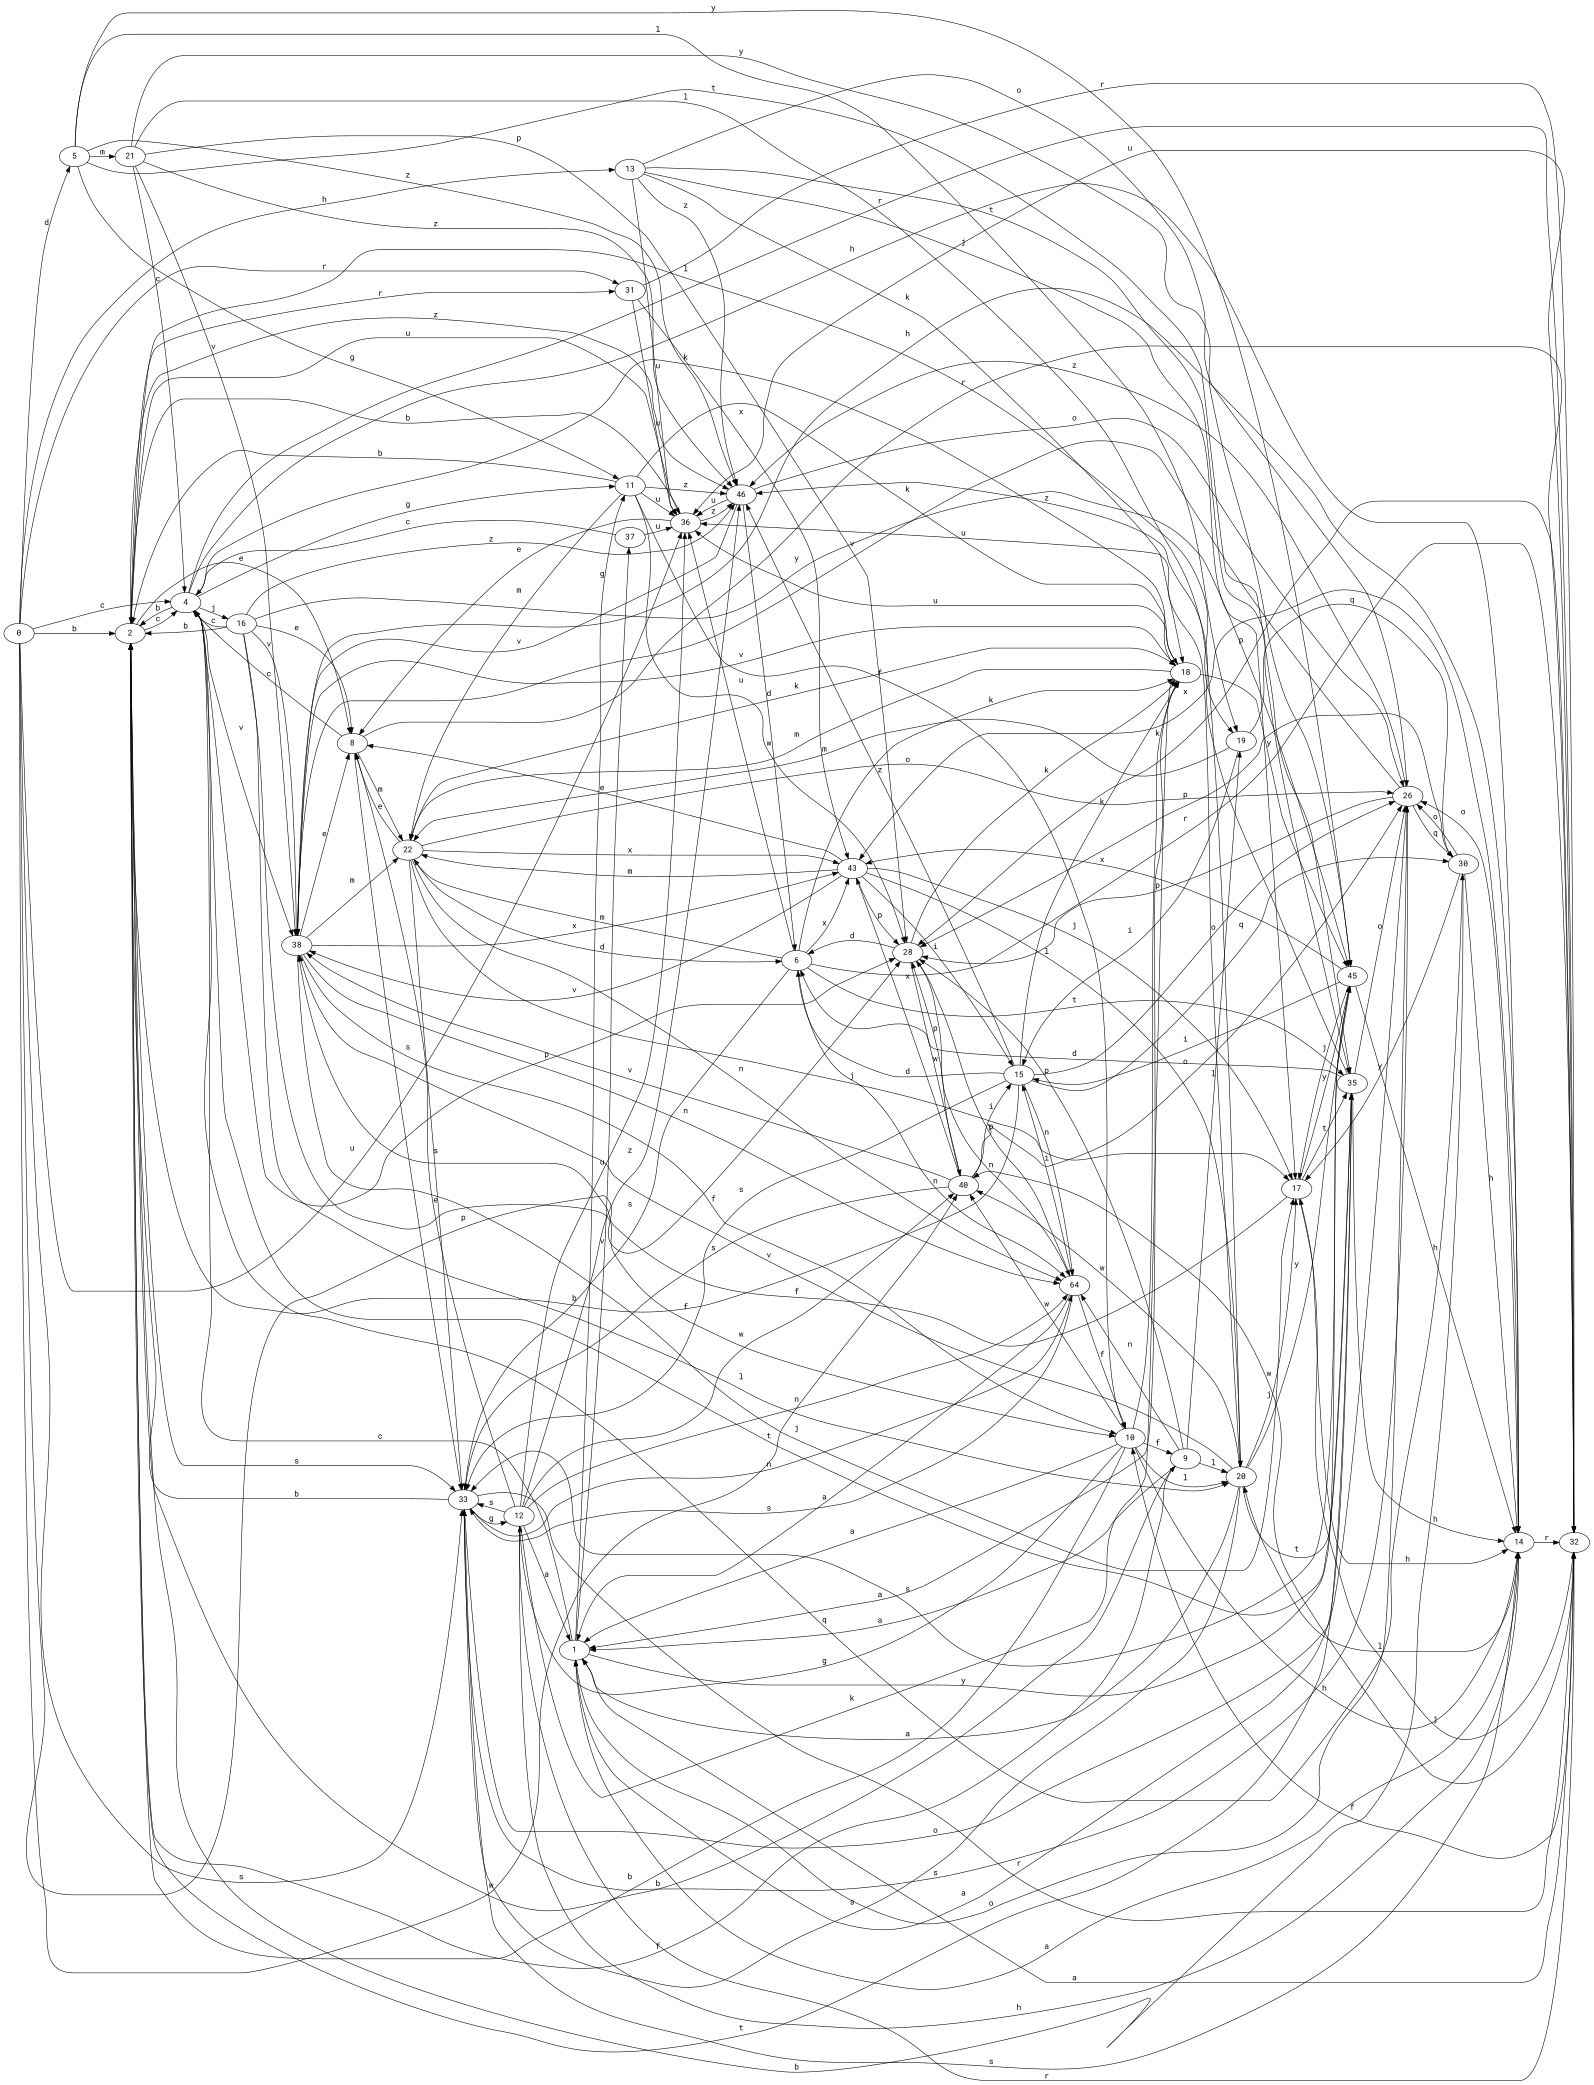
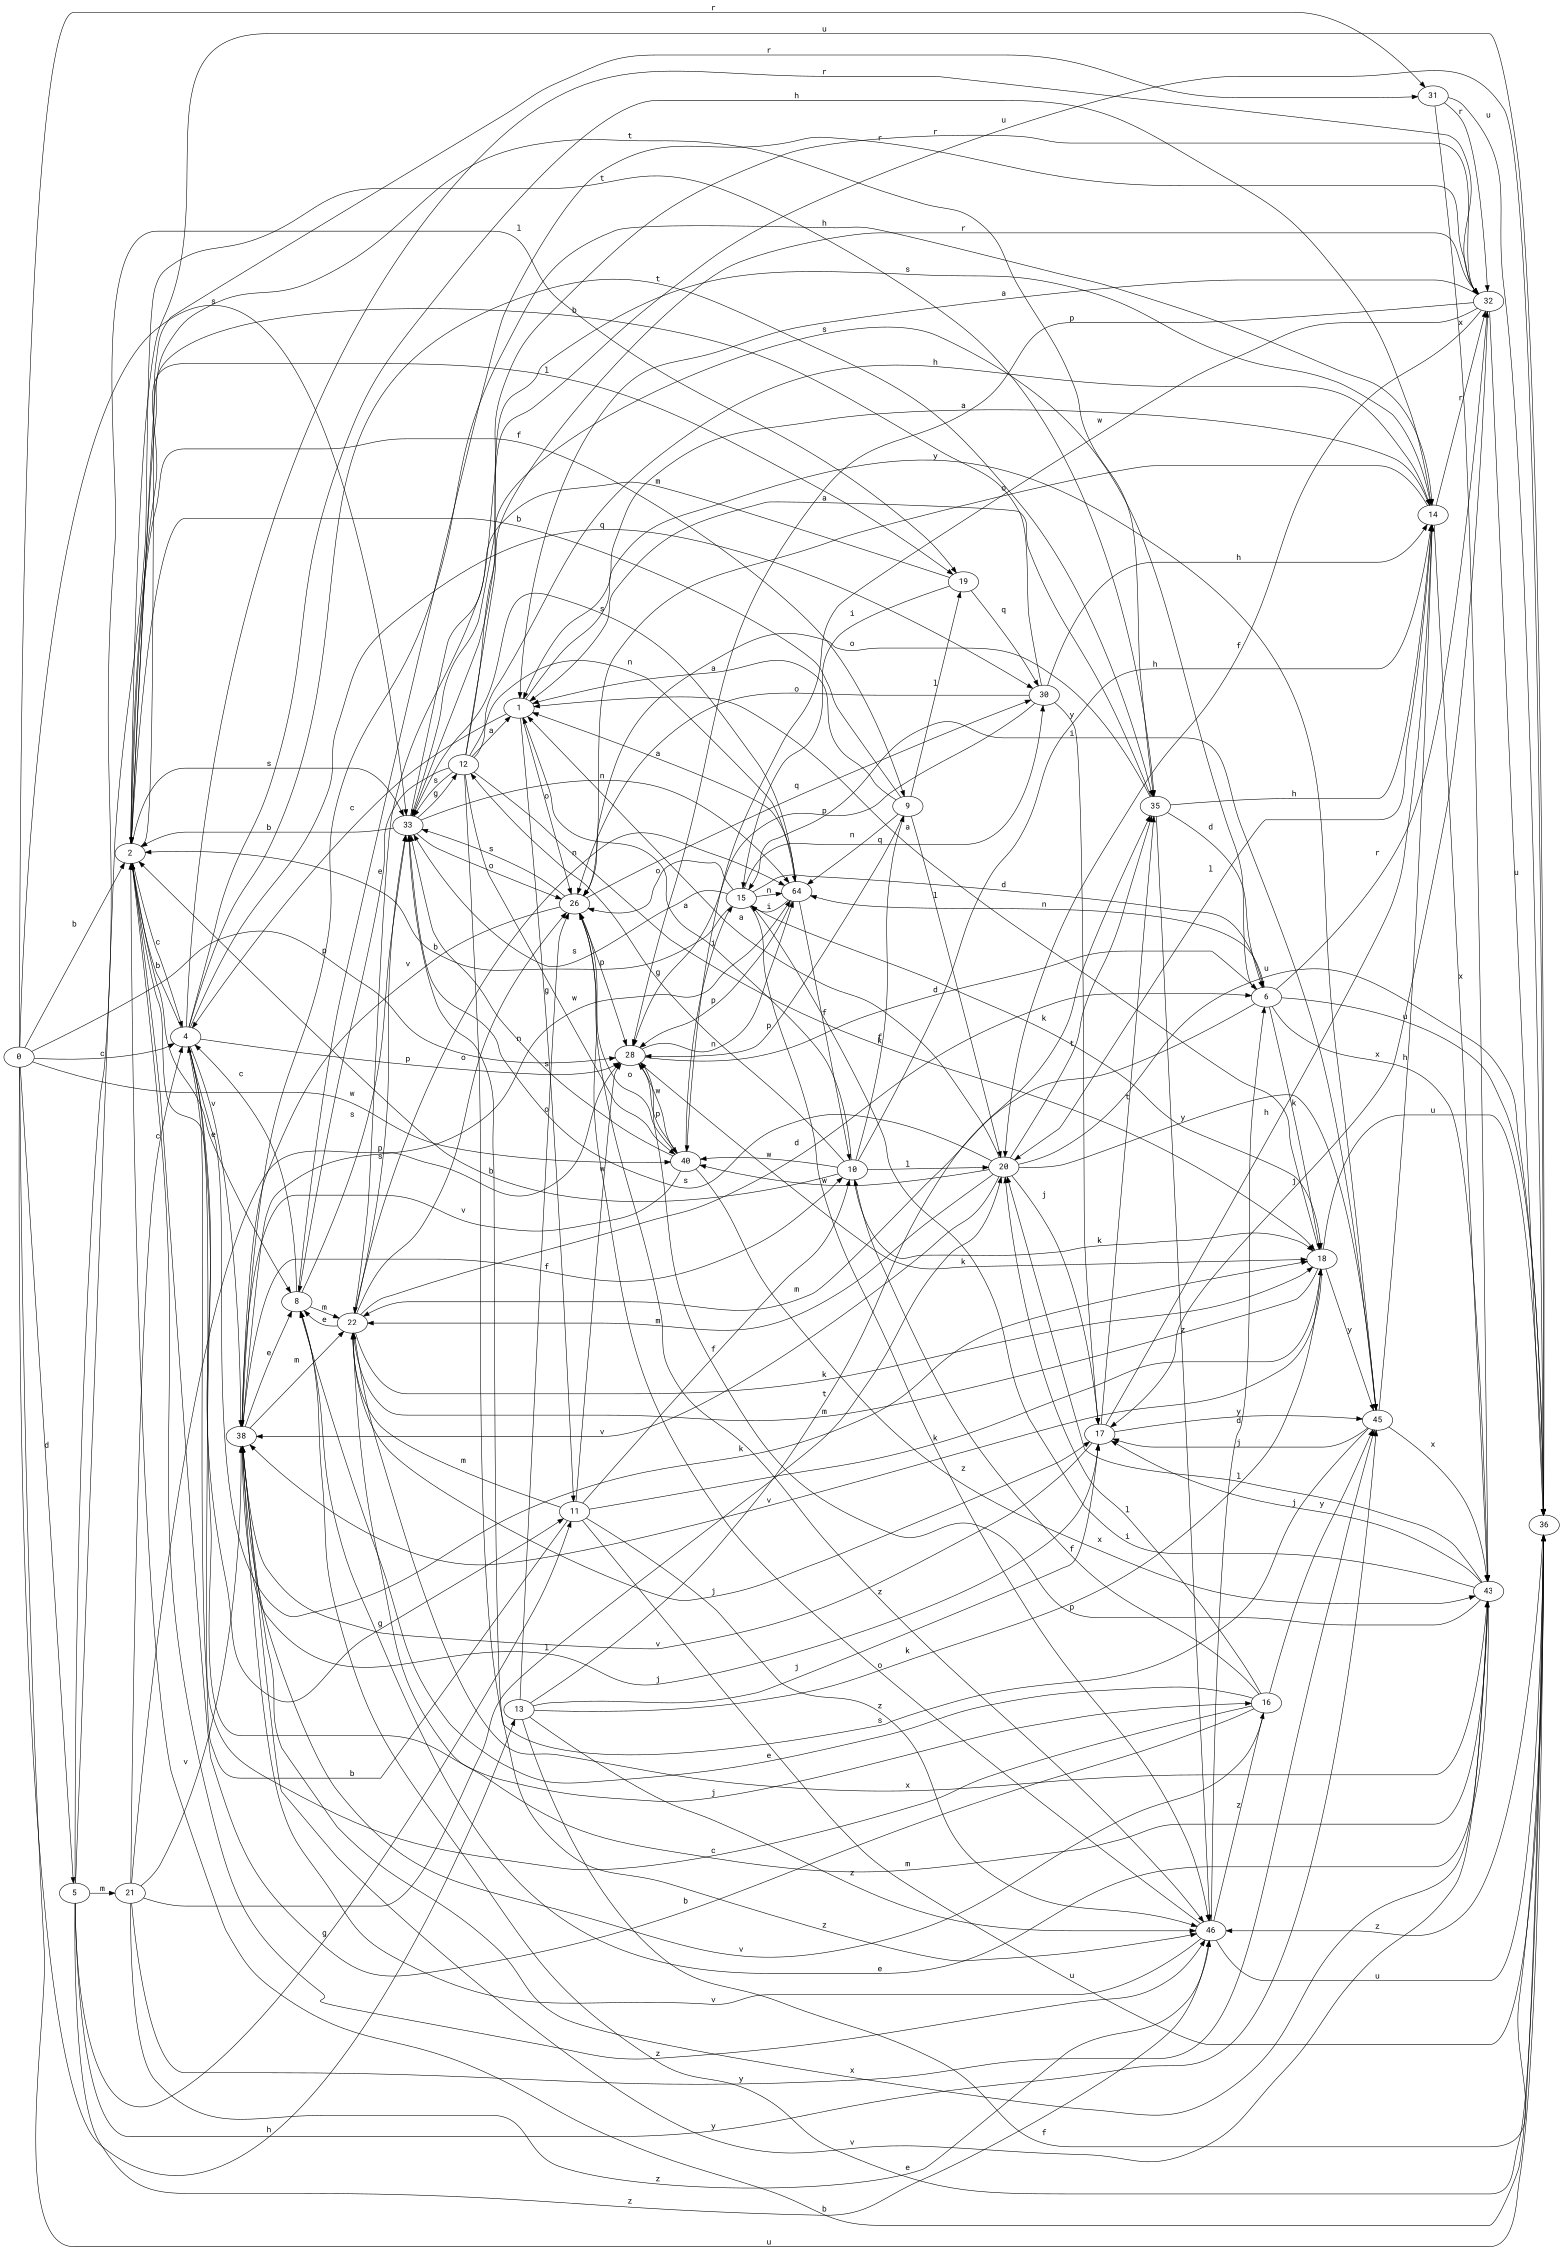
edge "13" -> "36": label "u" -> "f"
node "37": removed
edge "16" -> "46": reversed
edge "6" -> "35": removed, label "t"
edge "17" -> "38": label "f" -> "v"
edge "20" -> "22": added, label "m"
edge "32" -> "10": now "32" -> "20"
